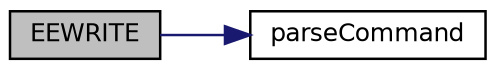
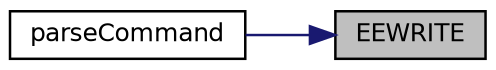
edge "EEWRITE" -> "parseCommand": reversed
